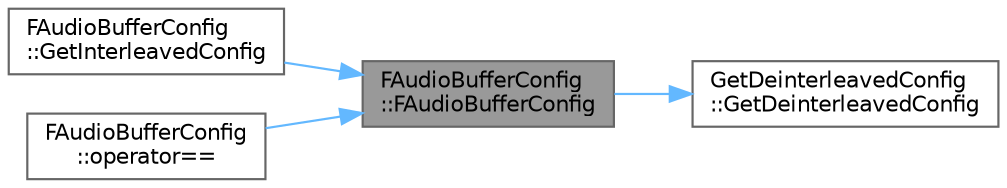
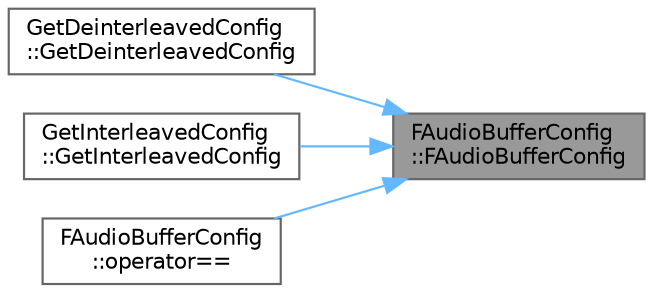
node "FAudioBufferConfig ::GetInterleavedConfig": label "FAudioBufferConfig ::GetInterleavedConfig" -> "GetInterleavedConfig ::GetInterleavedConfig"
edge "FAudioBufferConfig ::FAudioBufferConfig" -> "GetDeinterleavedConfig ::GetDeinterleavedConfig": reversed
